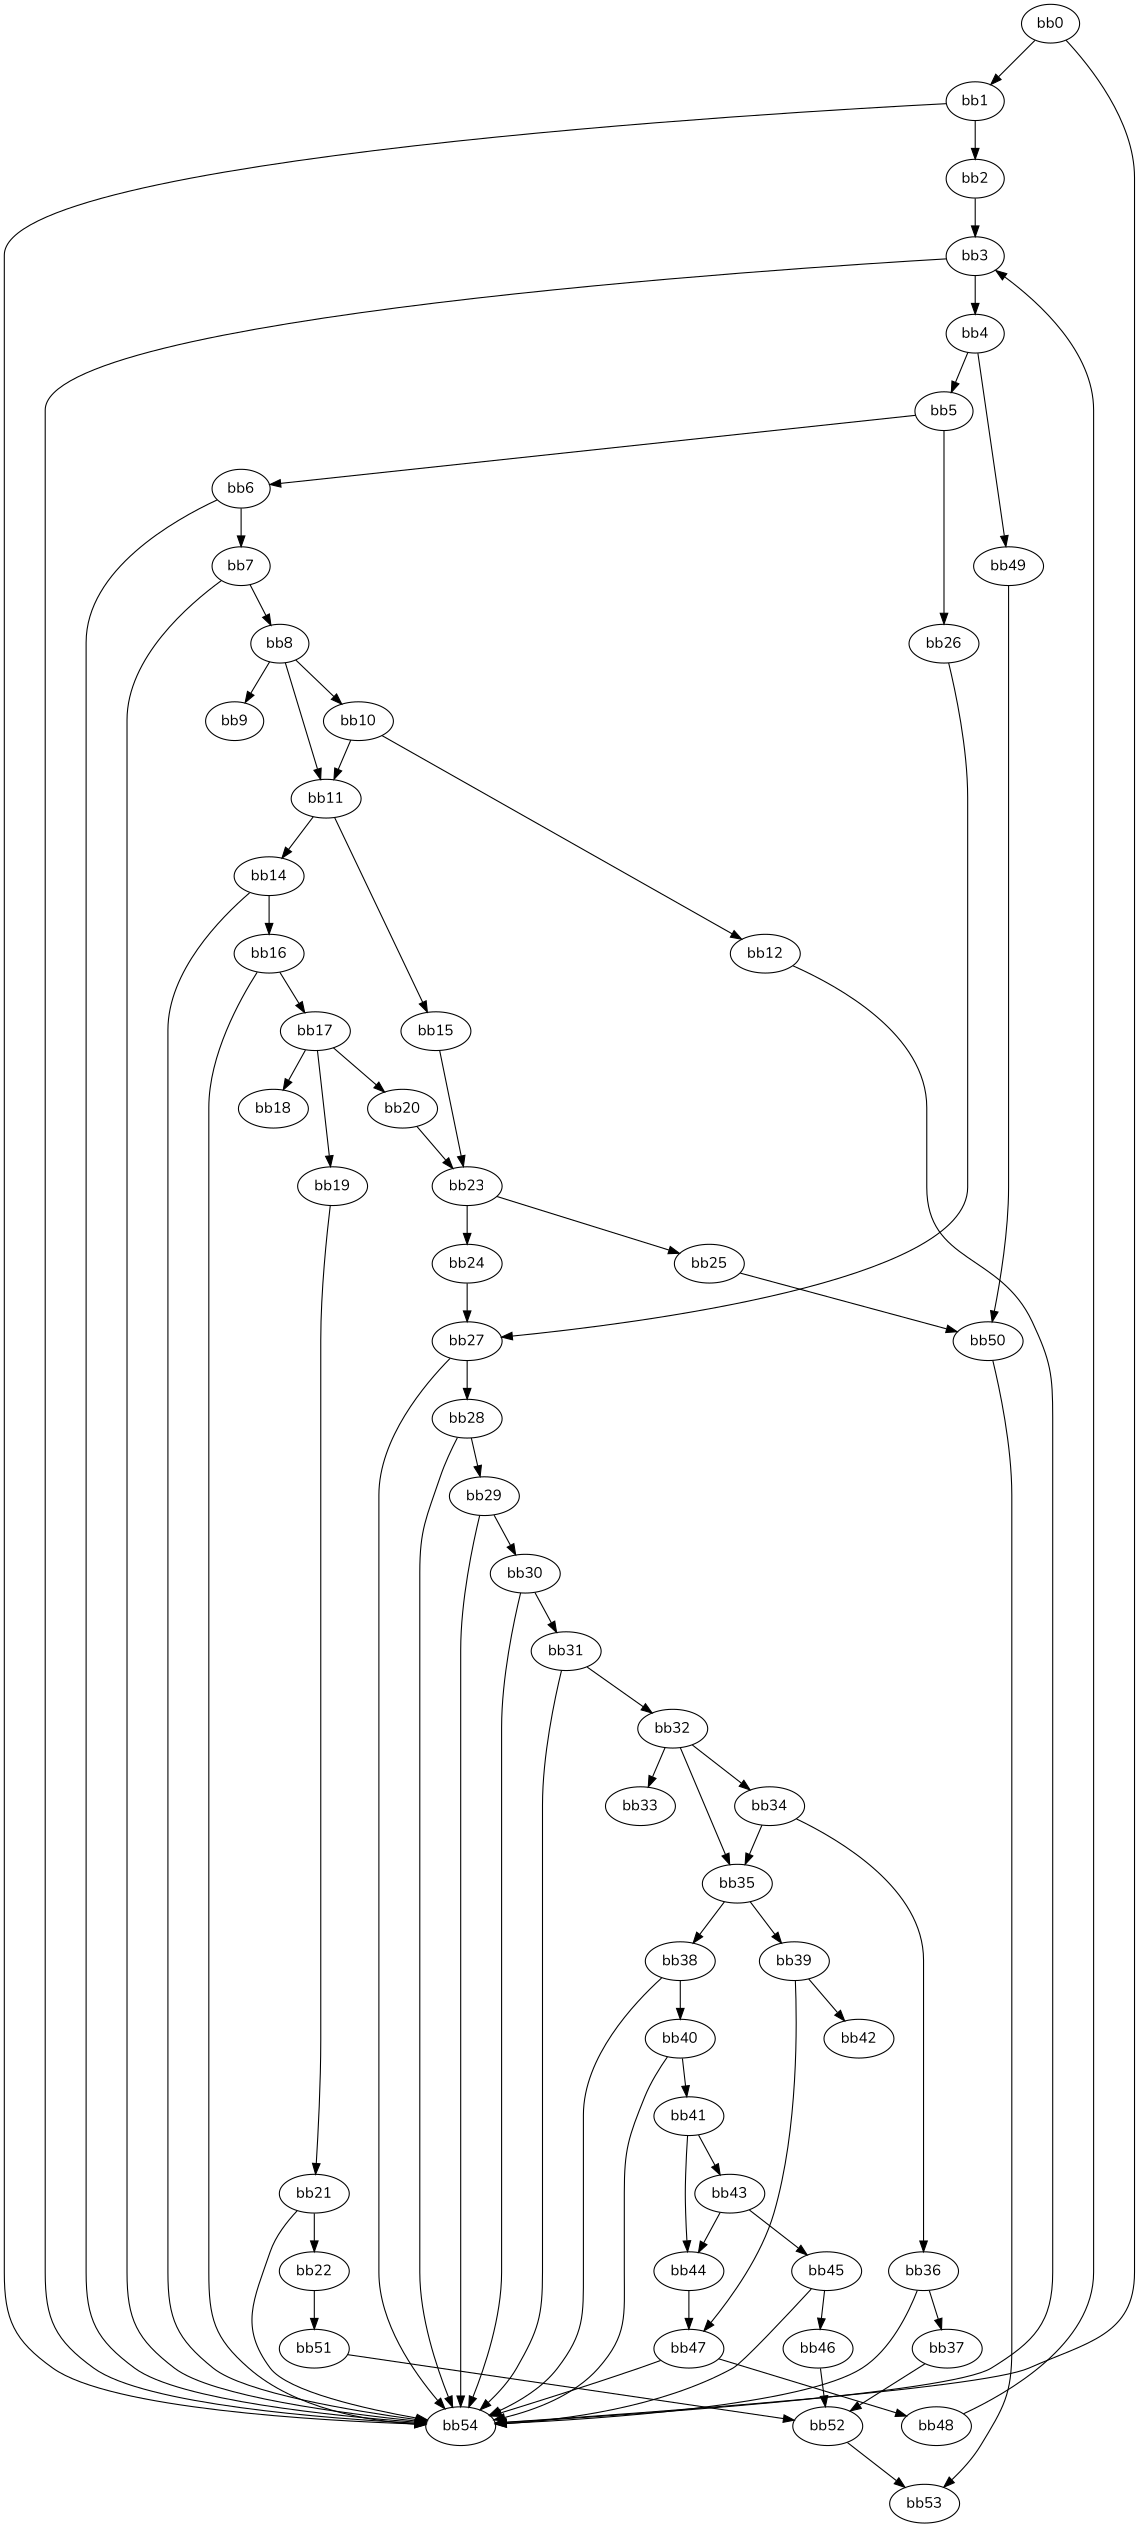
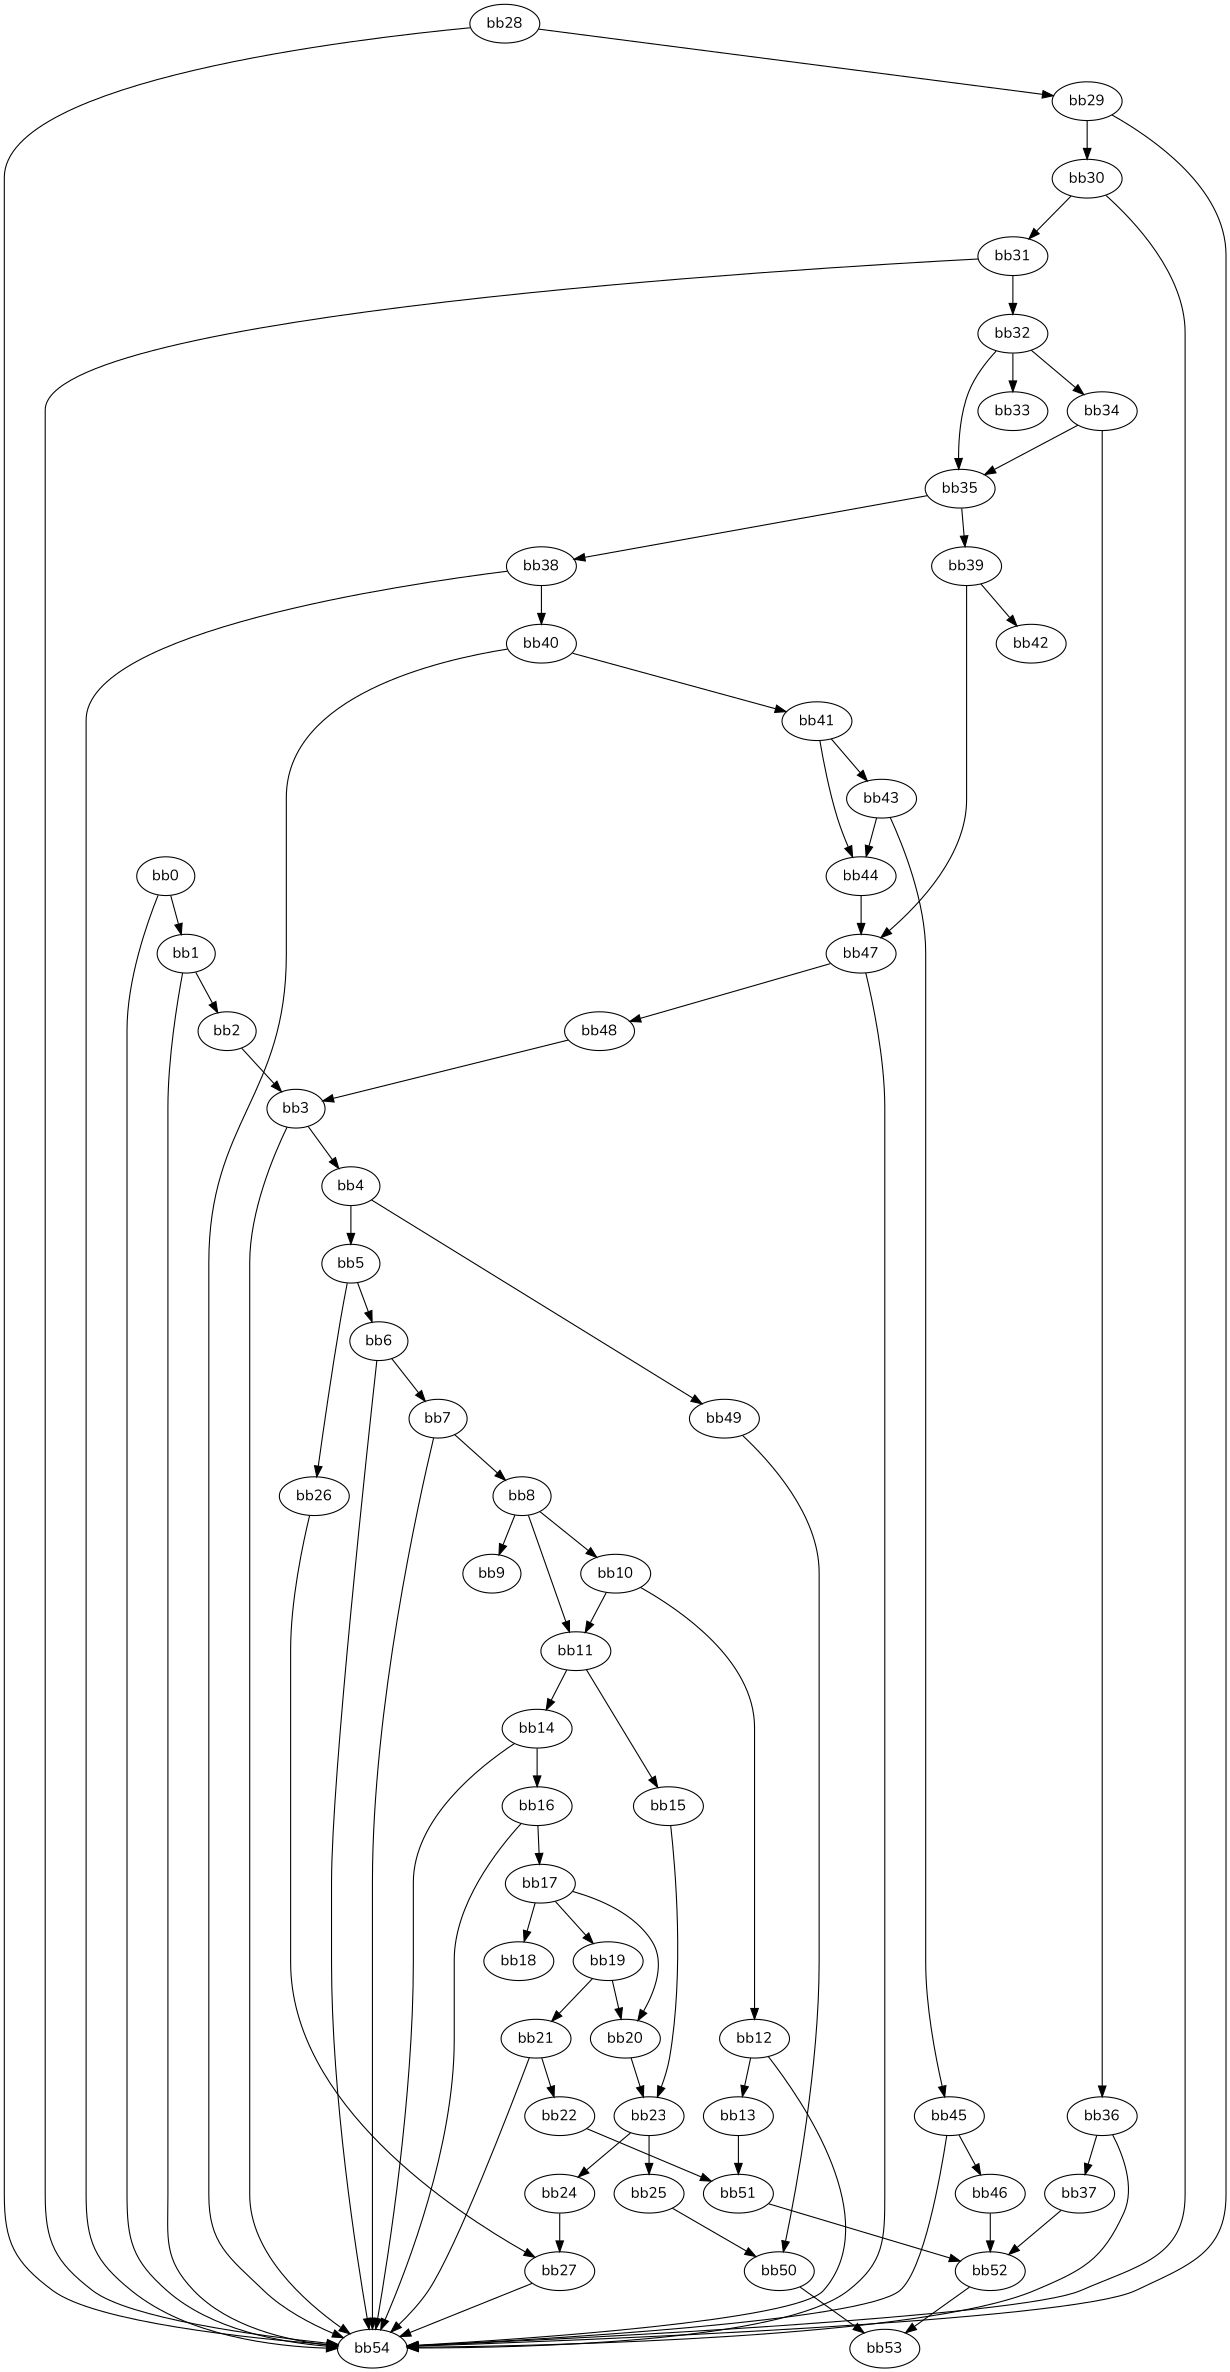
edge "bb27" -> "bb28": removed
edge "bb19" -> "bb20": added
node "bb13": added
